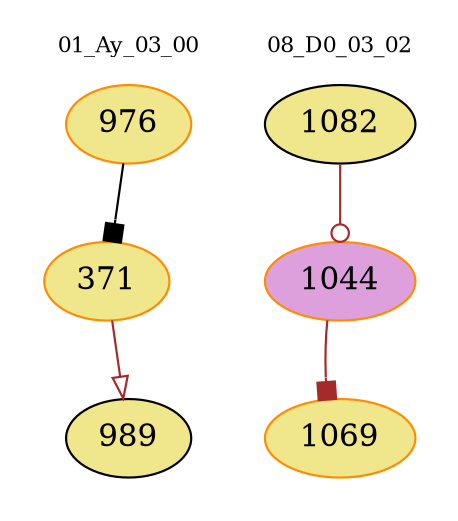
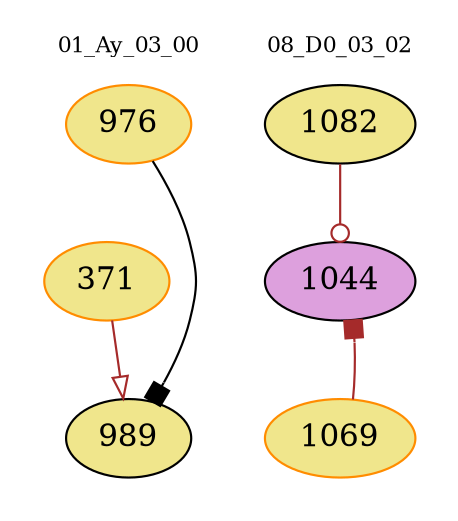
edge "976" -> "371": now "976" -> "989"
node "1044": color darkorange -> black
edge "1044" -> "1069": reversed
